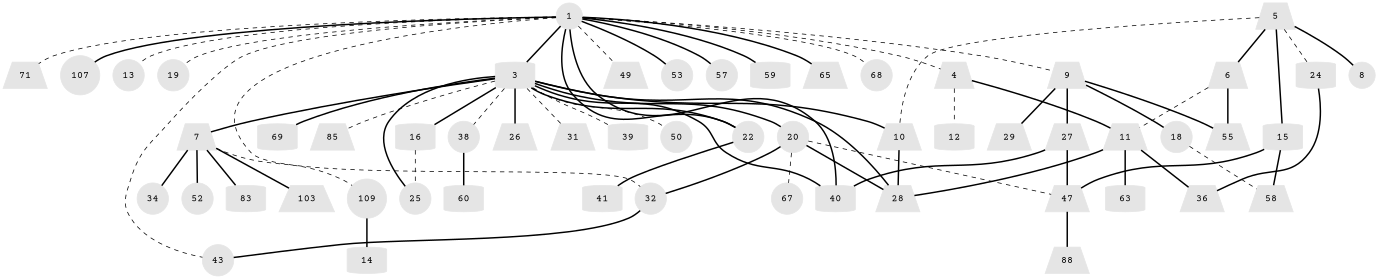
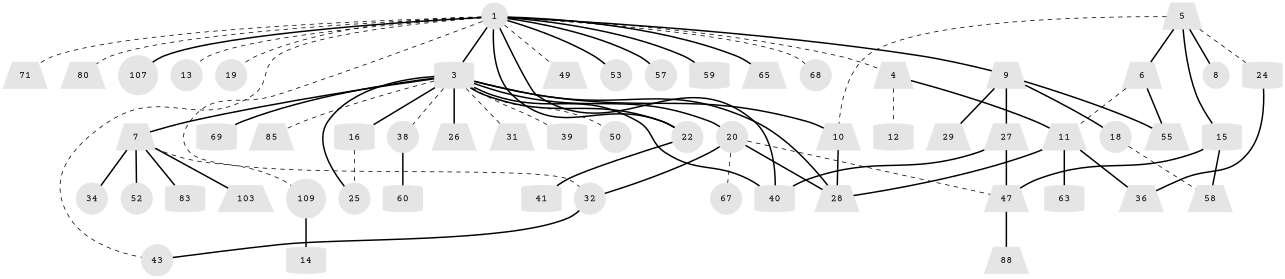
edge "1" -- "9": style dashed -> bold
node "80": added
